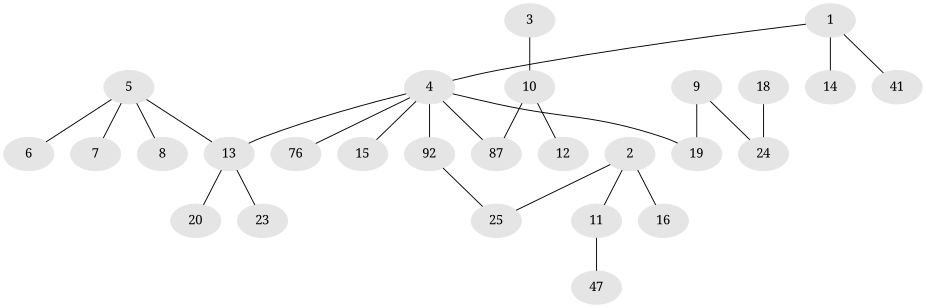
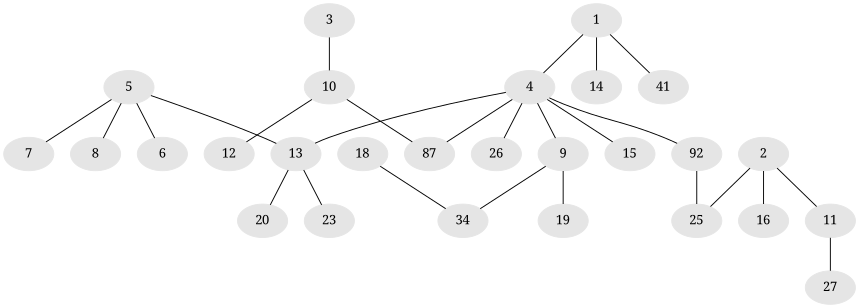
edge "4" -- "19": now "4" -- "9"
node "76": label "76" -> "26"
node "24": label "24" -> "34"
node "47": label "47" -> "27"
